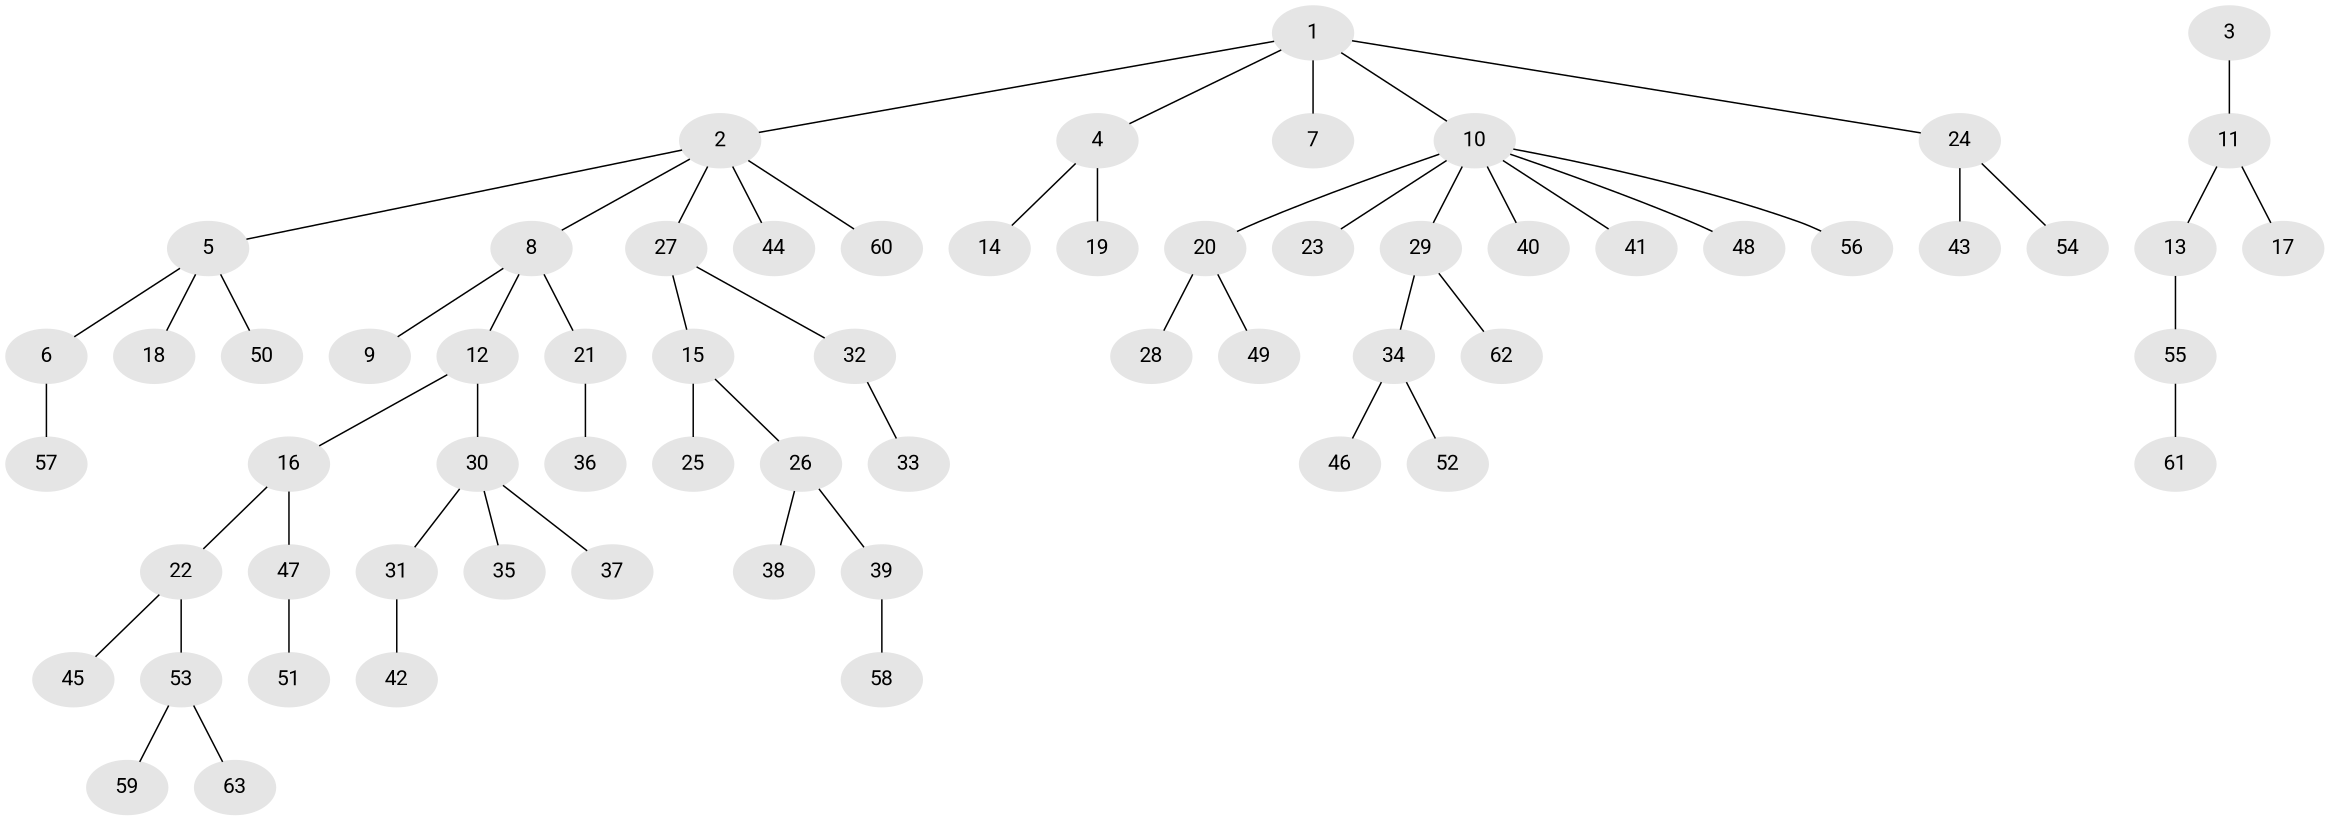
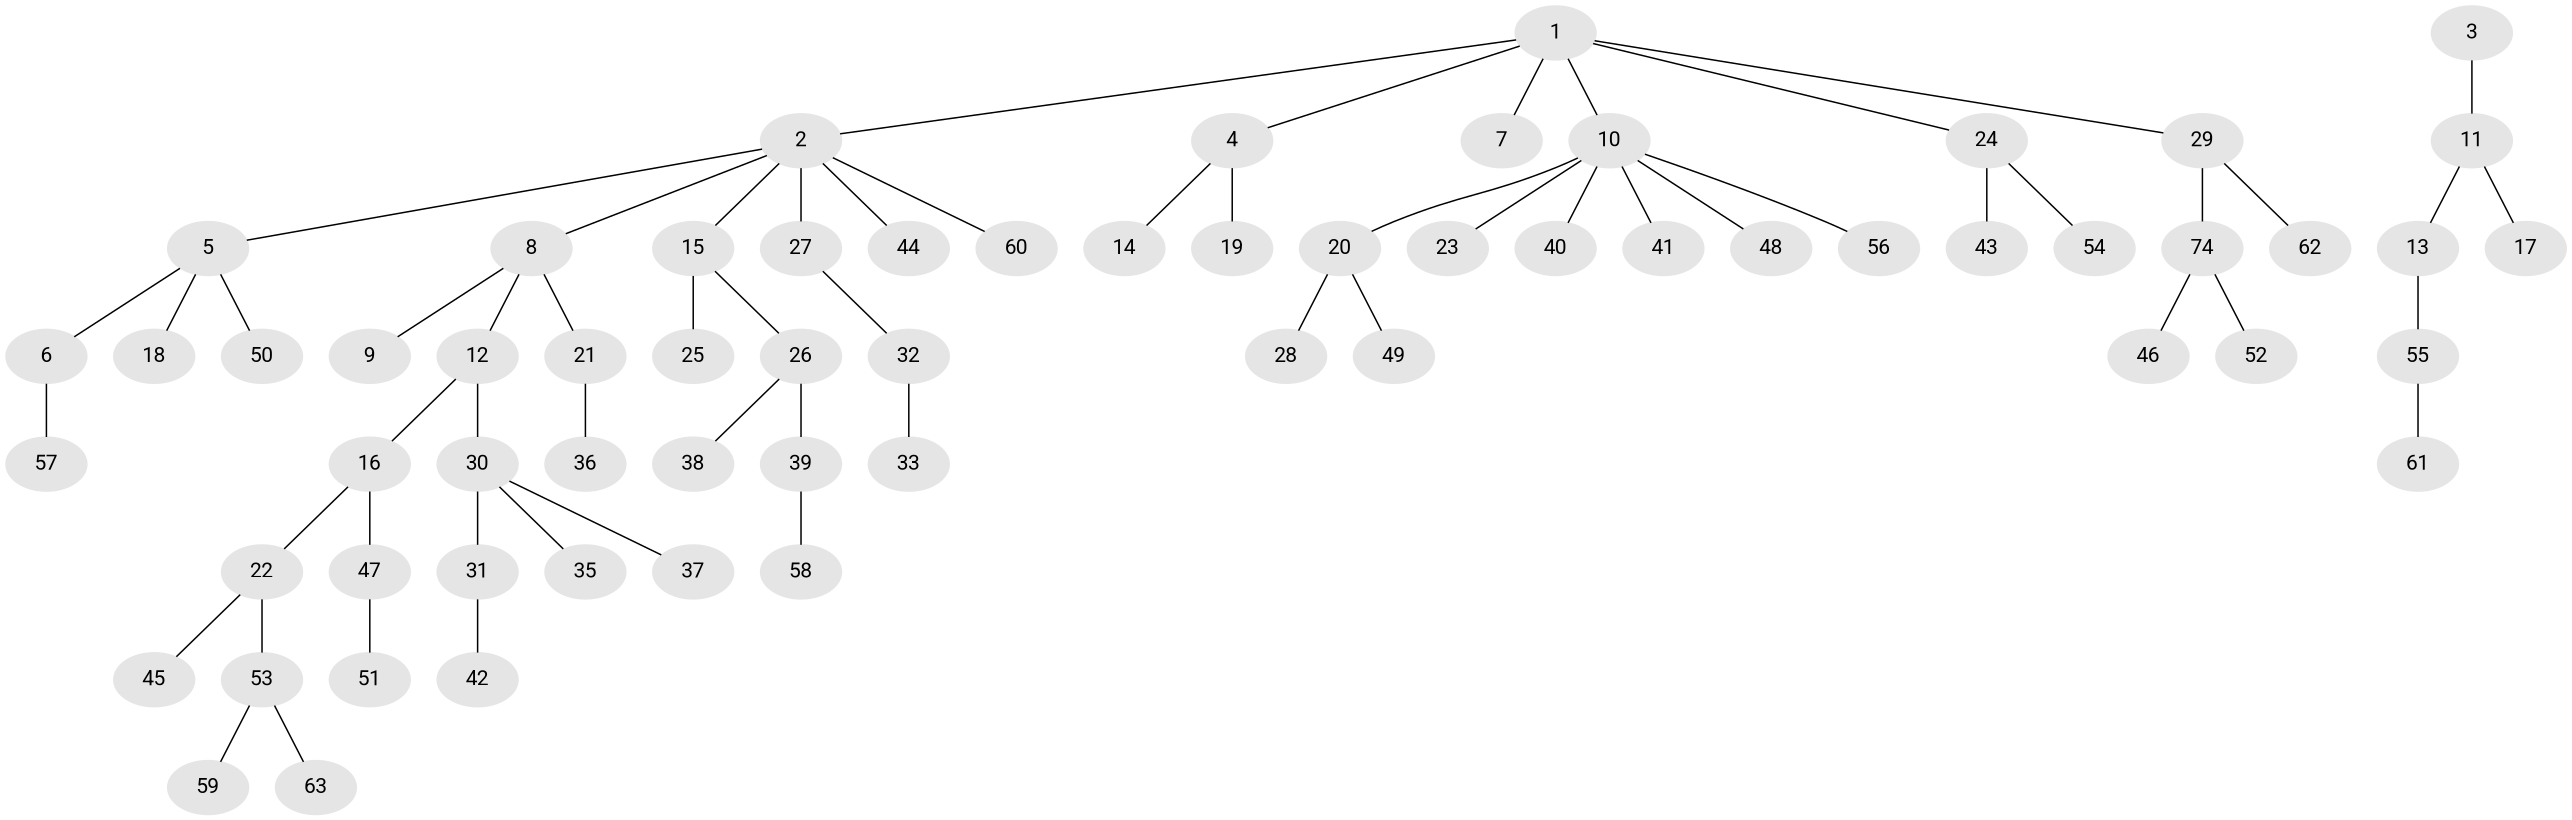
edge "10" -- "29": now "1" -- "29"
edge "27" -- "15": now "2" -- "15"
node "34": label "34" -> "74"
